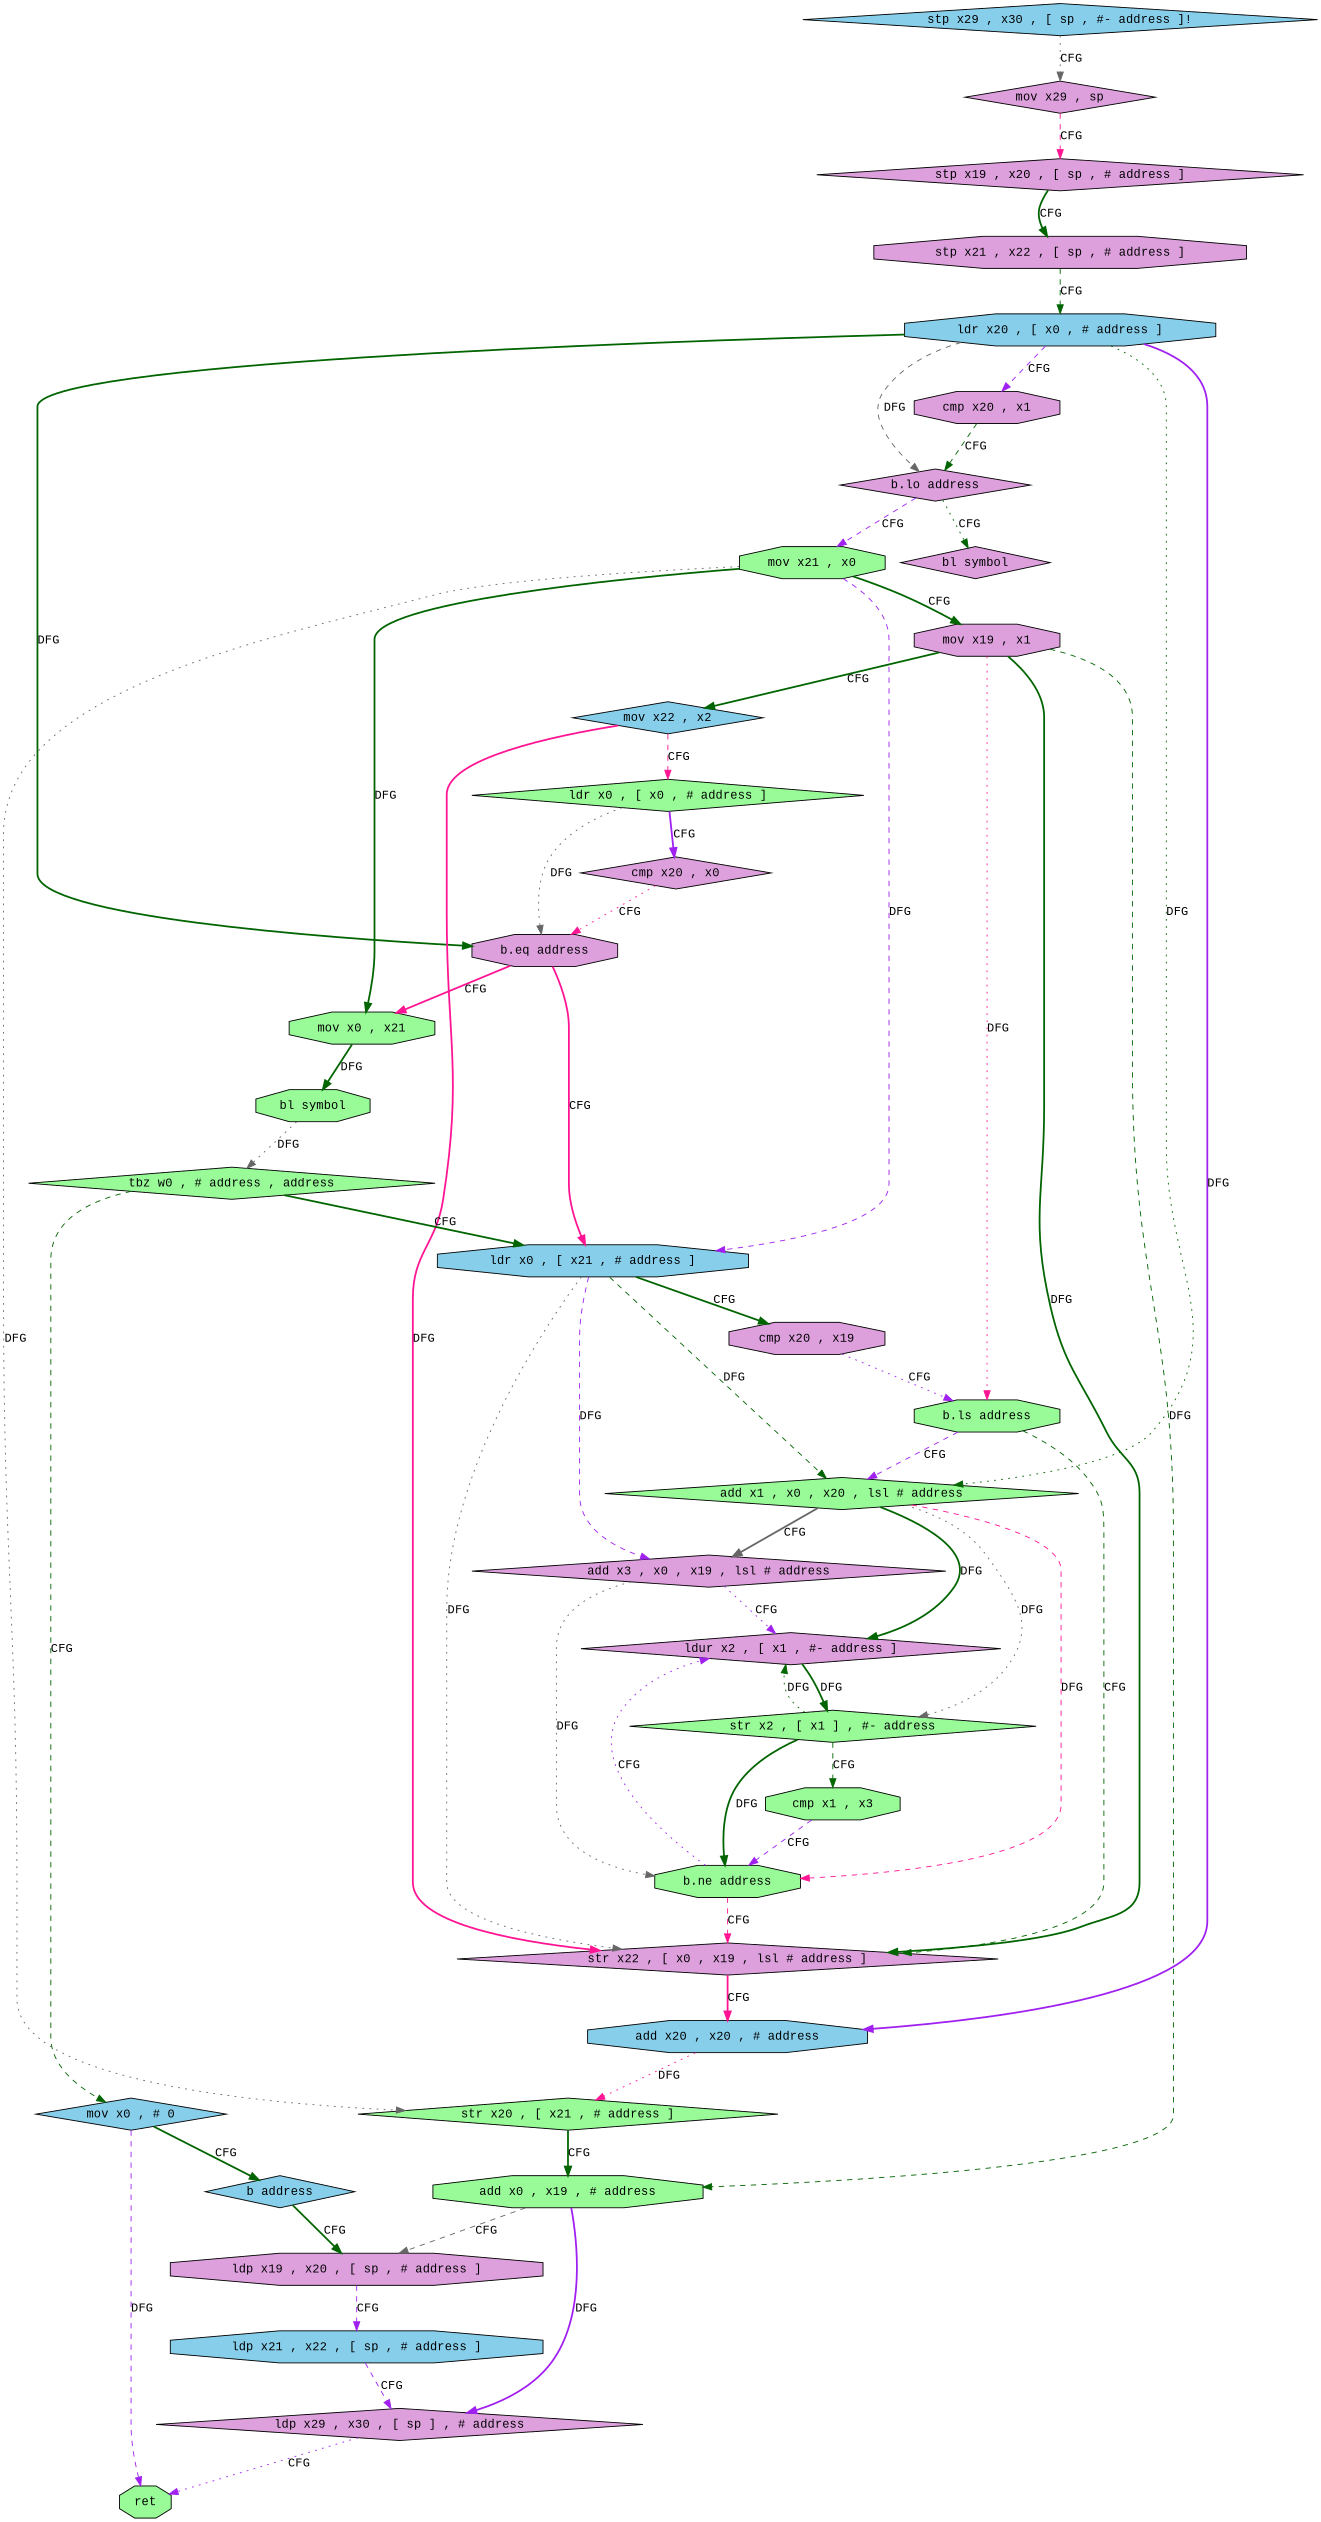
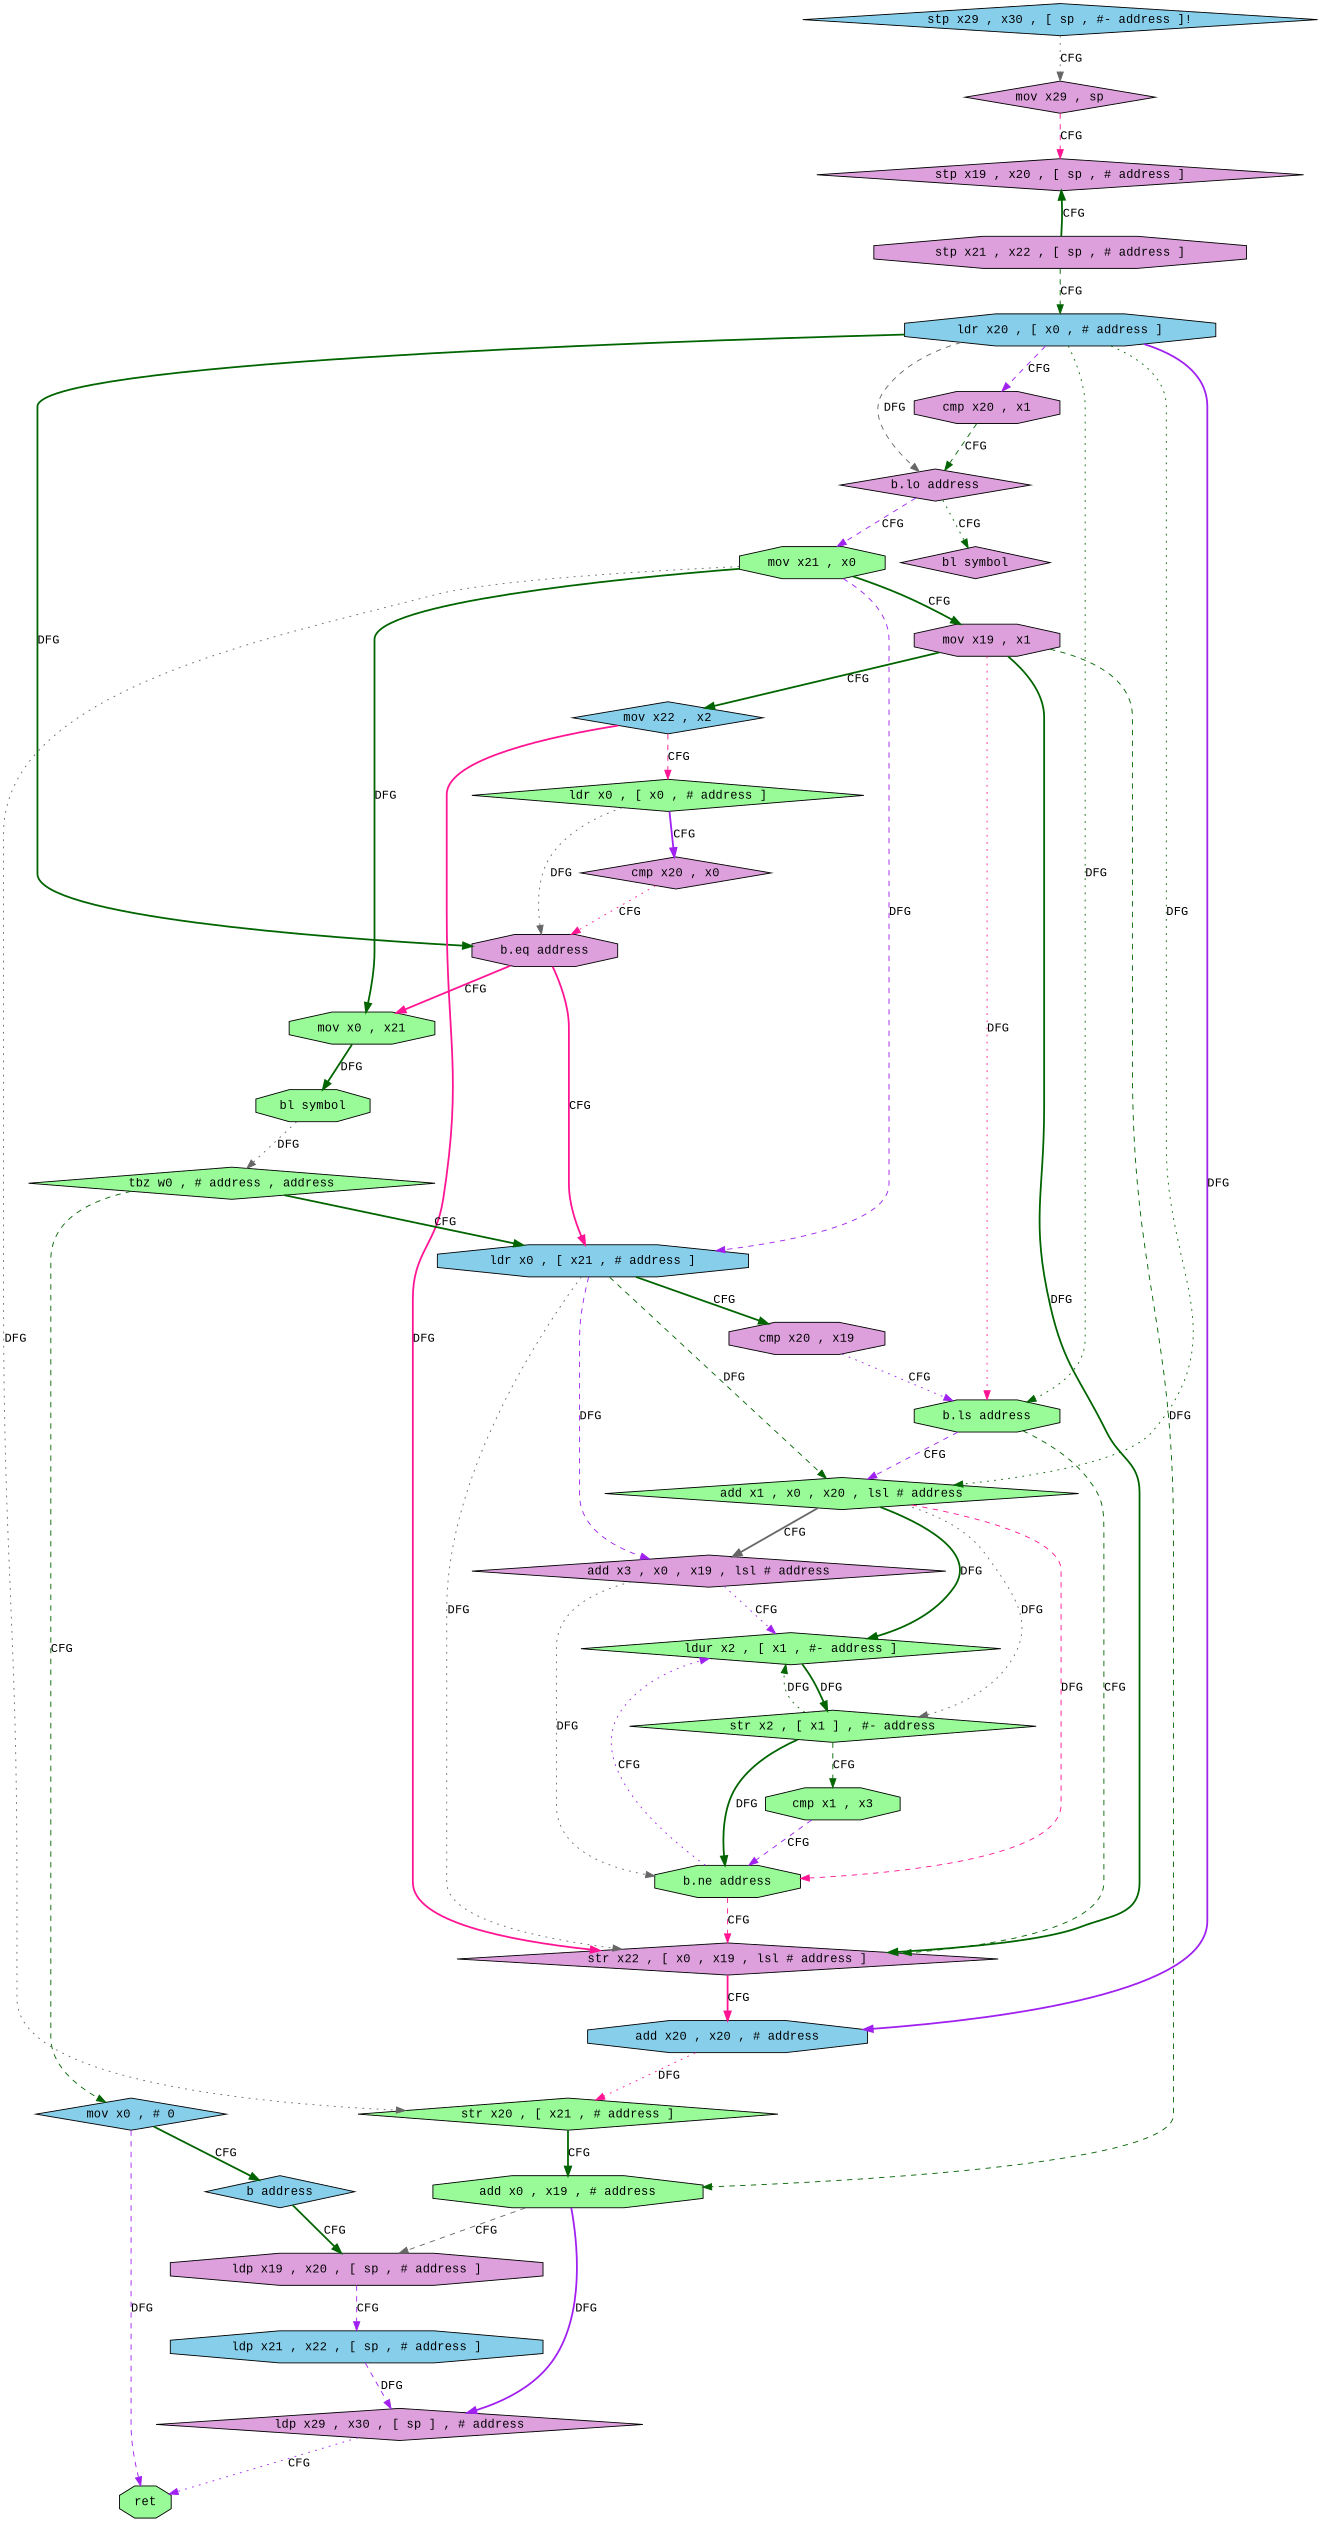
edge "stp x19 , x20 , [ sp , # address ]" -> "stp x21 , x22 , [ sp , # address ]": reversed
edge "ldr x20 , [ x0 , # address ]" -> "b.ls address": added, label "DFG"
node "ldur x2 , [ x1 , #- address ]": fillcolor plum -> palegreen
edge "ldp x21 , x22 , [ sp , # address ]" -> "ldp x29 , x30 , [ sp ] , # address": label "CFG" -> "DFG"
